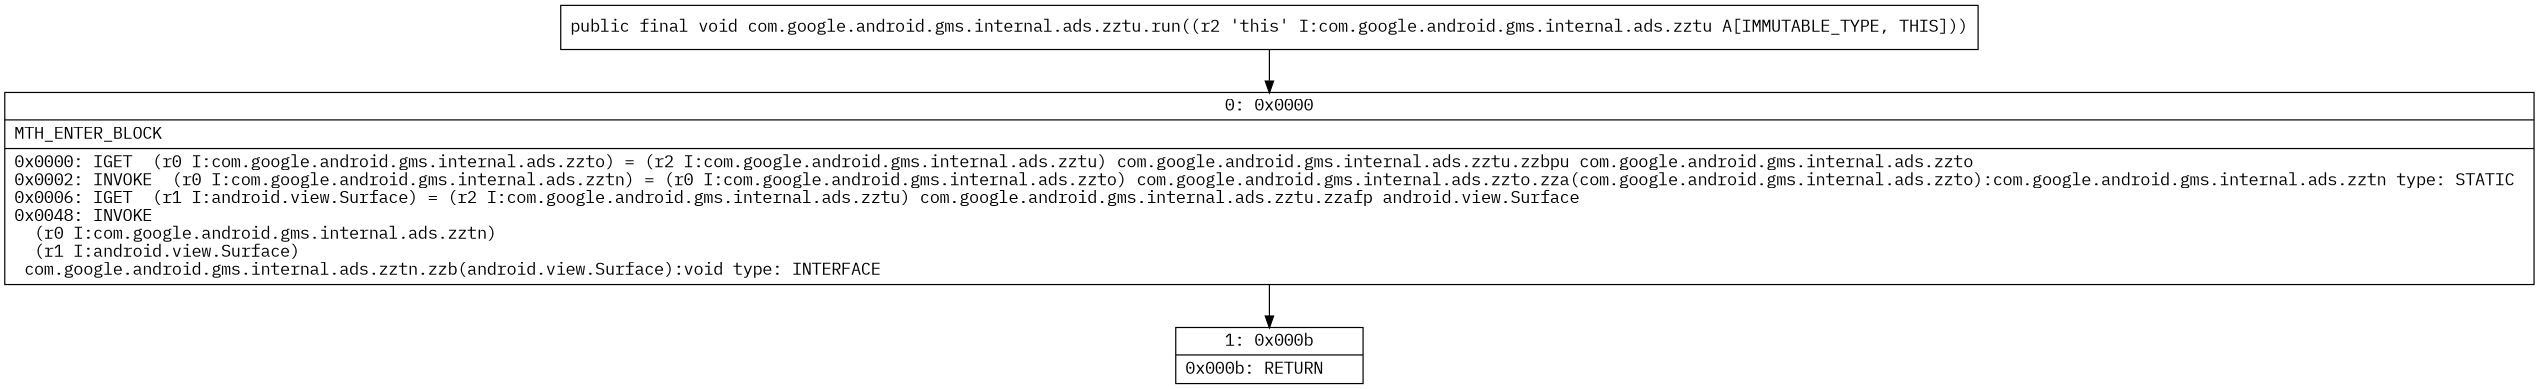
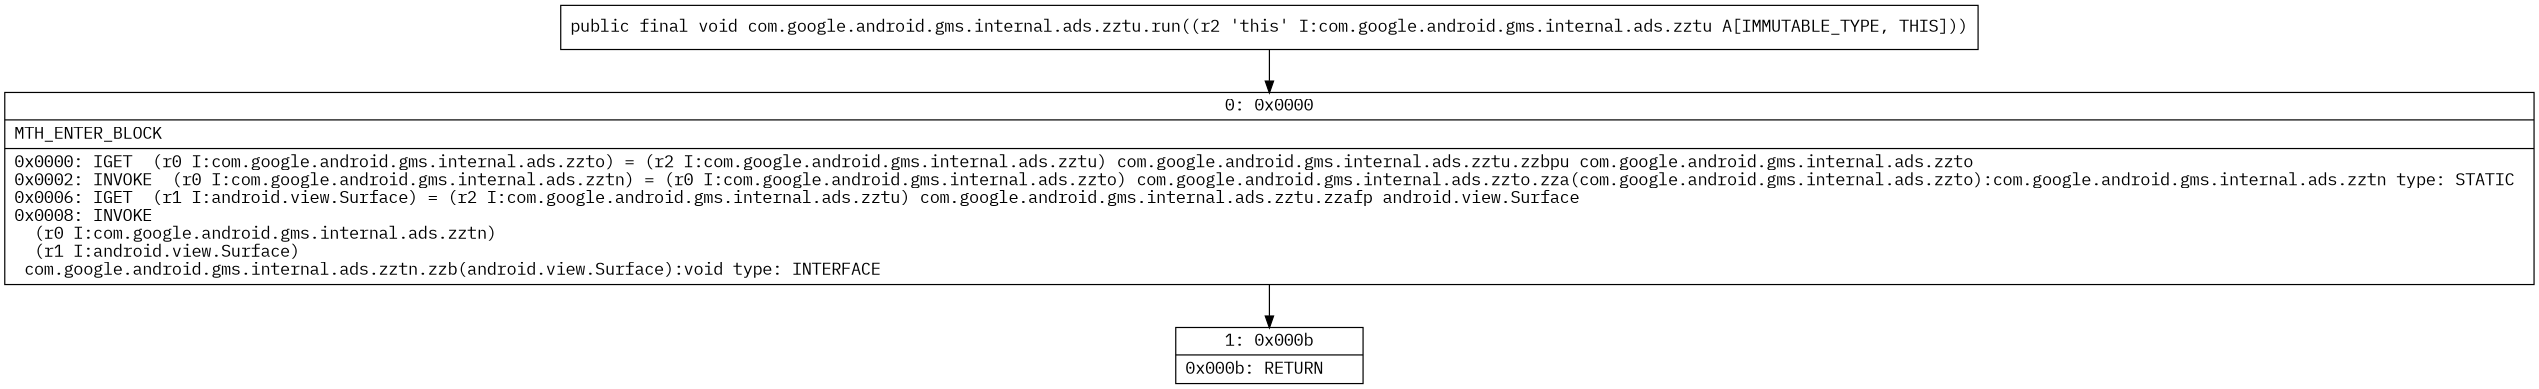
node "0: 0x0000": text "0x0048: INVOKE" -> "0x0008: INVOKE"
